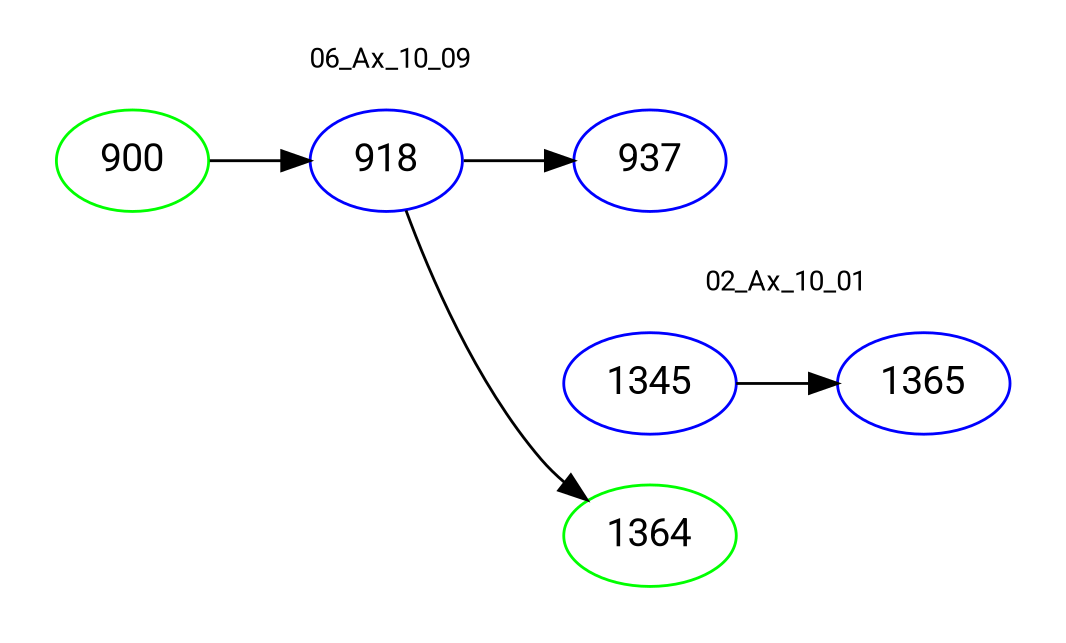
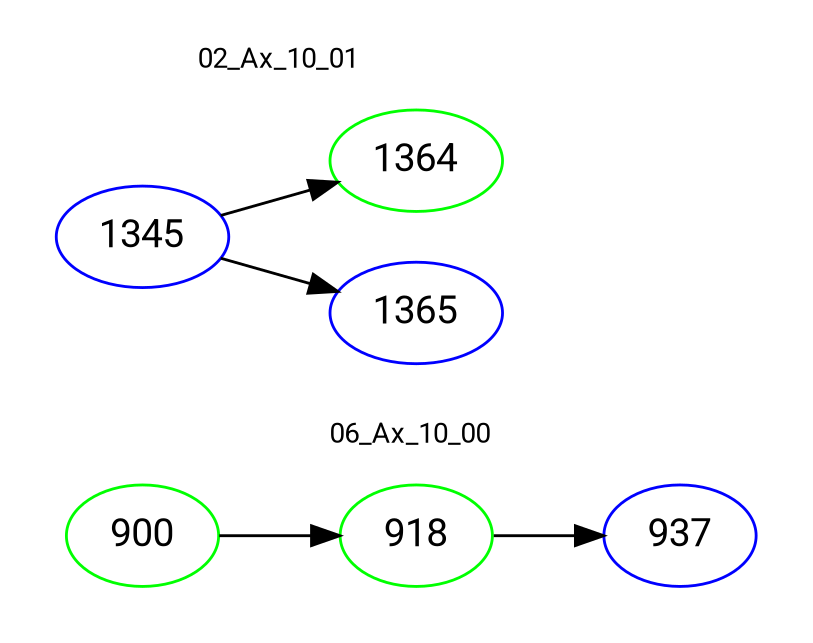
cluster "06_Ax_10_09": label "06_Ax_10_09" -> "06_Ax_10_00"
node "918": color blue -> green
edge "918" -> "1364": now "1345" -> "1364"
